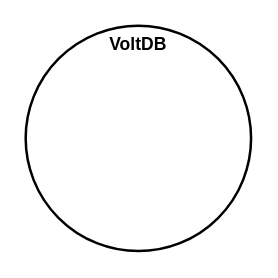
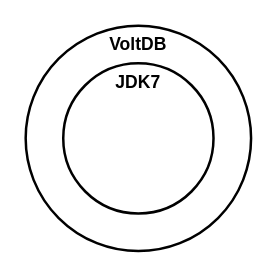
node "JDK7": added
